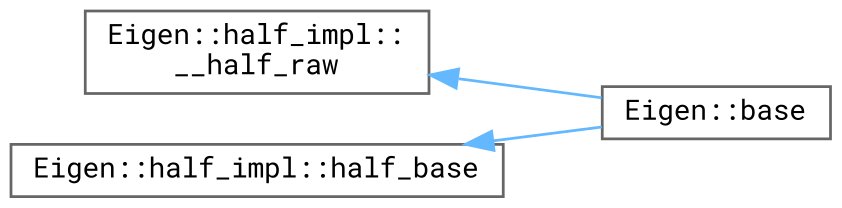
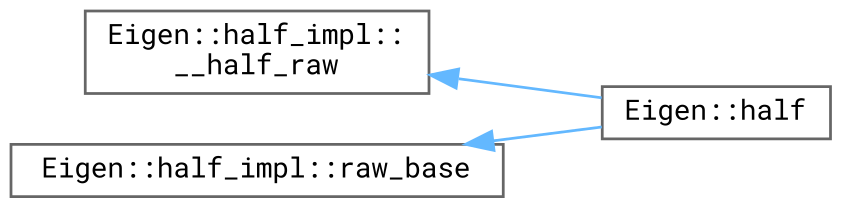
node "Eigen::base": label "Eigen::base" -> "Eigen::half"
node "Eigen::half_impl::half_base": label "Eigen::half_impl::half_base" -> "Eigen::half_impl::raw_base"
